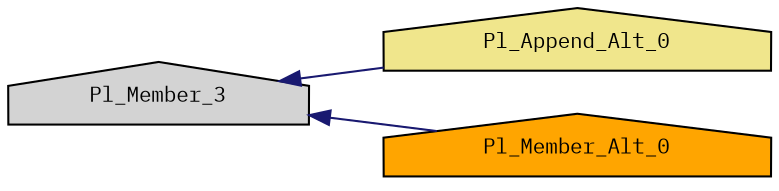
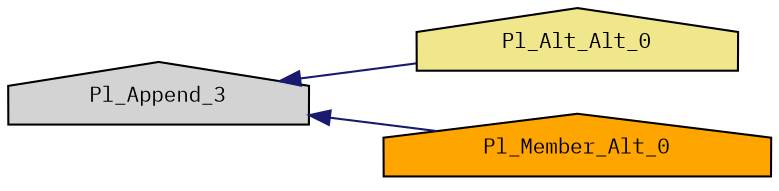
node "Pl_Append_Alt_0": label "Pl_Append_Alt_0" -> "Pl_Alt_Alt_0"
node "Pl_Member_3": label "Pl_Member_3" -> "Pl_Append_3"
